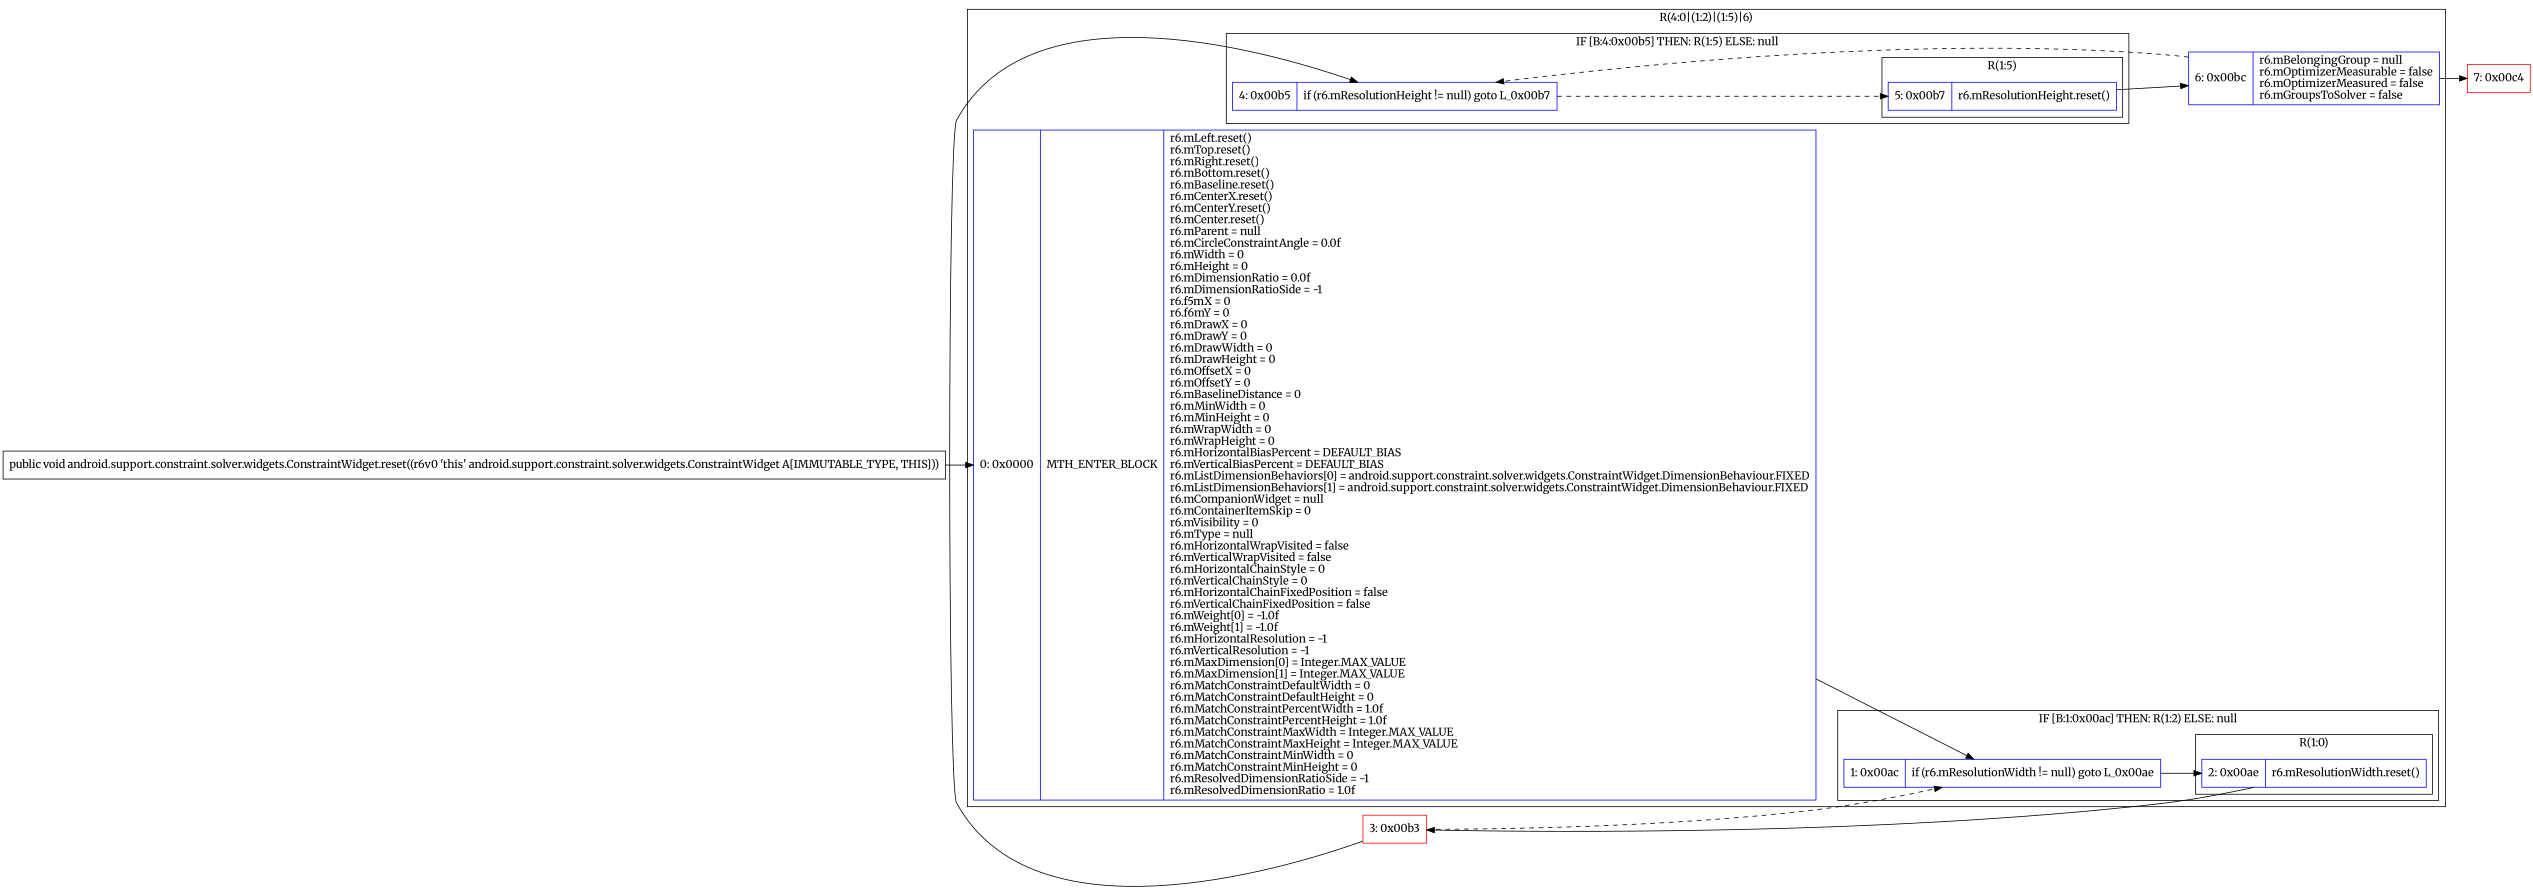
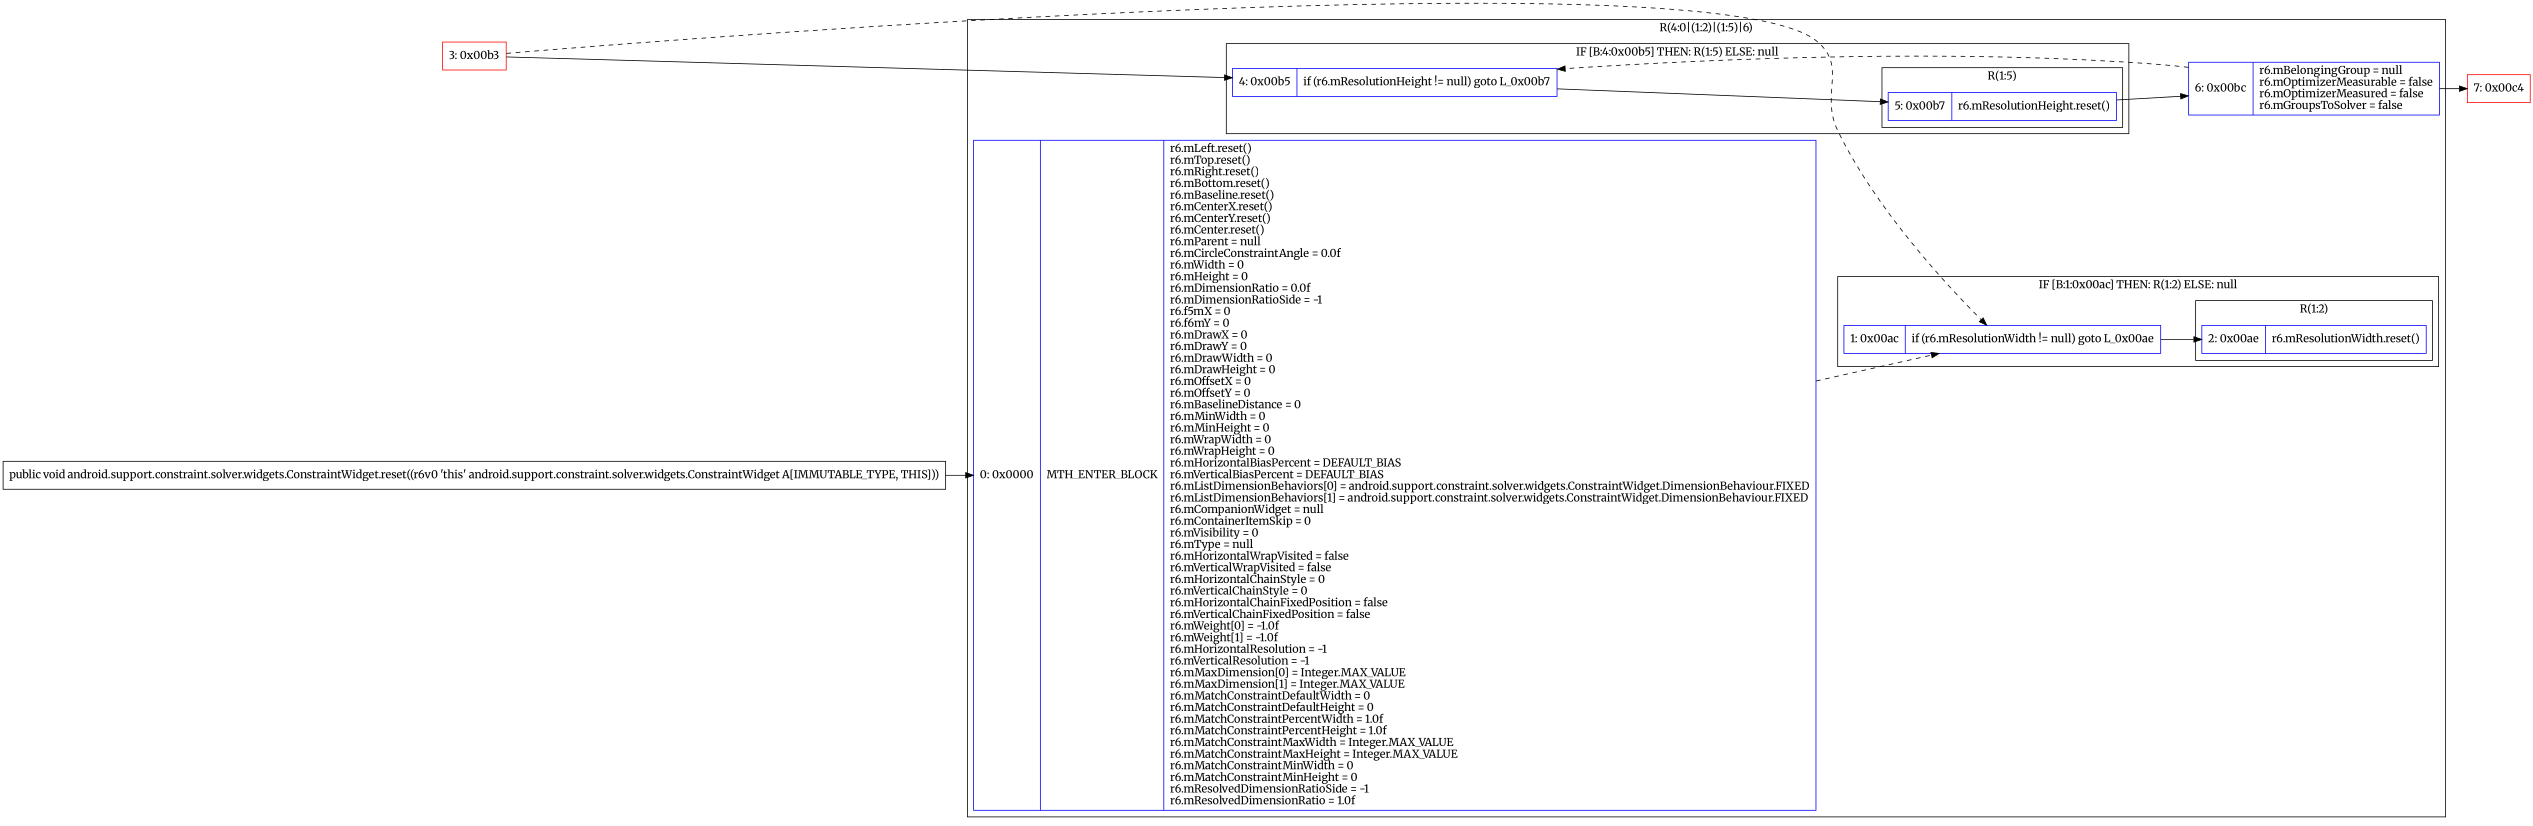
edge "4: 0x00b5" -> "5: 0x00b7": style dashed -> solid
edge "0: 0x0000" -> "1: 0x00ac": style solid -> dashed
cluster "R(1:0)": label "R(1:0)" -> "R(1:2)"
edge "2: 0x00ae" -> "3: 0x00b3": removed
